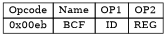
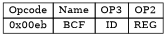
node "Opcode": text "OP1" -> "OP3"
